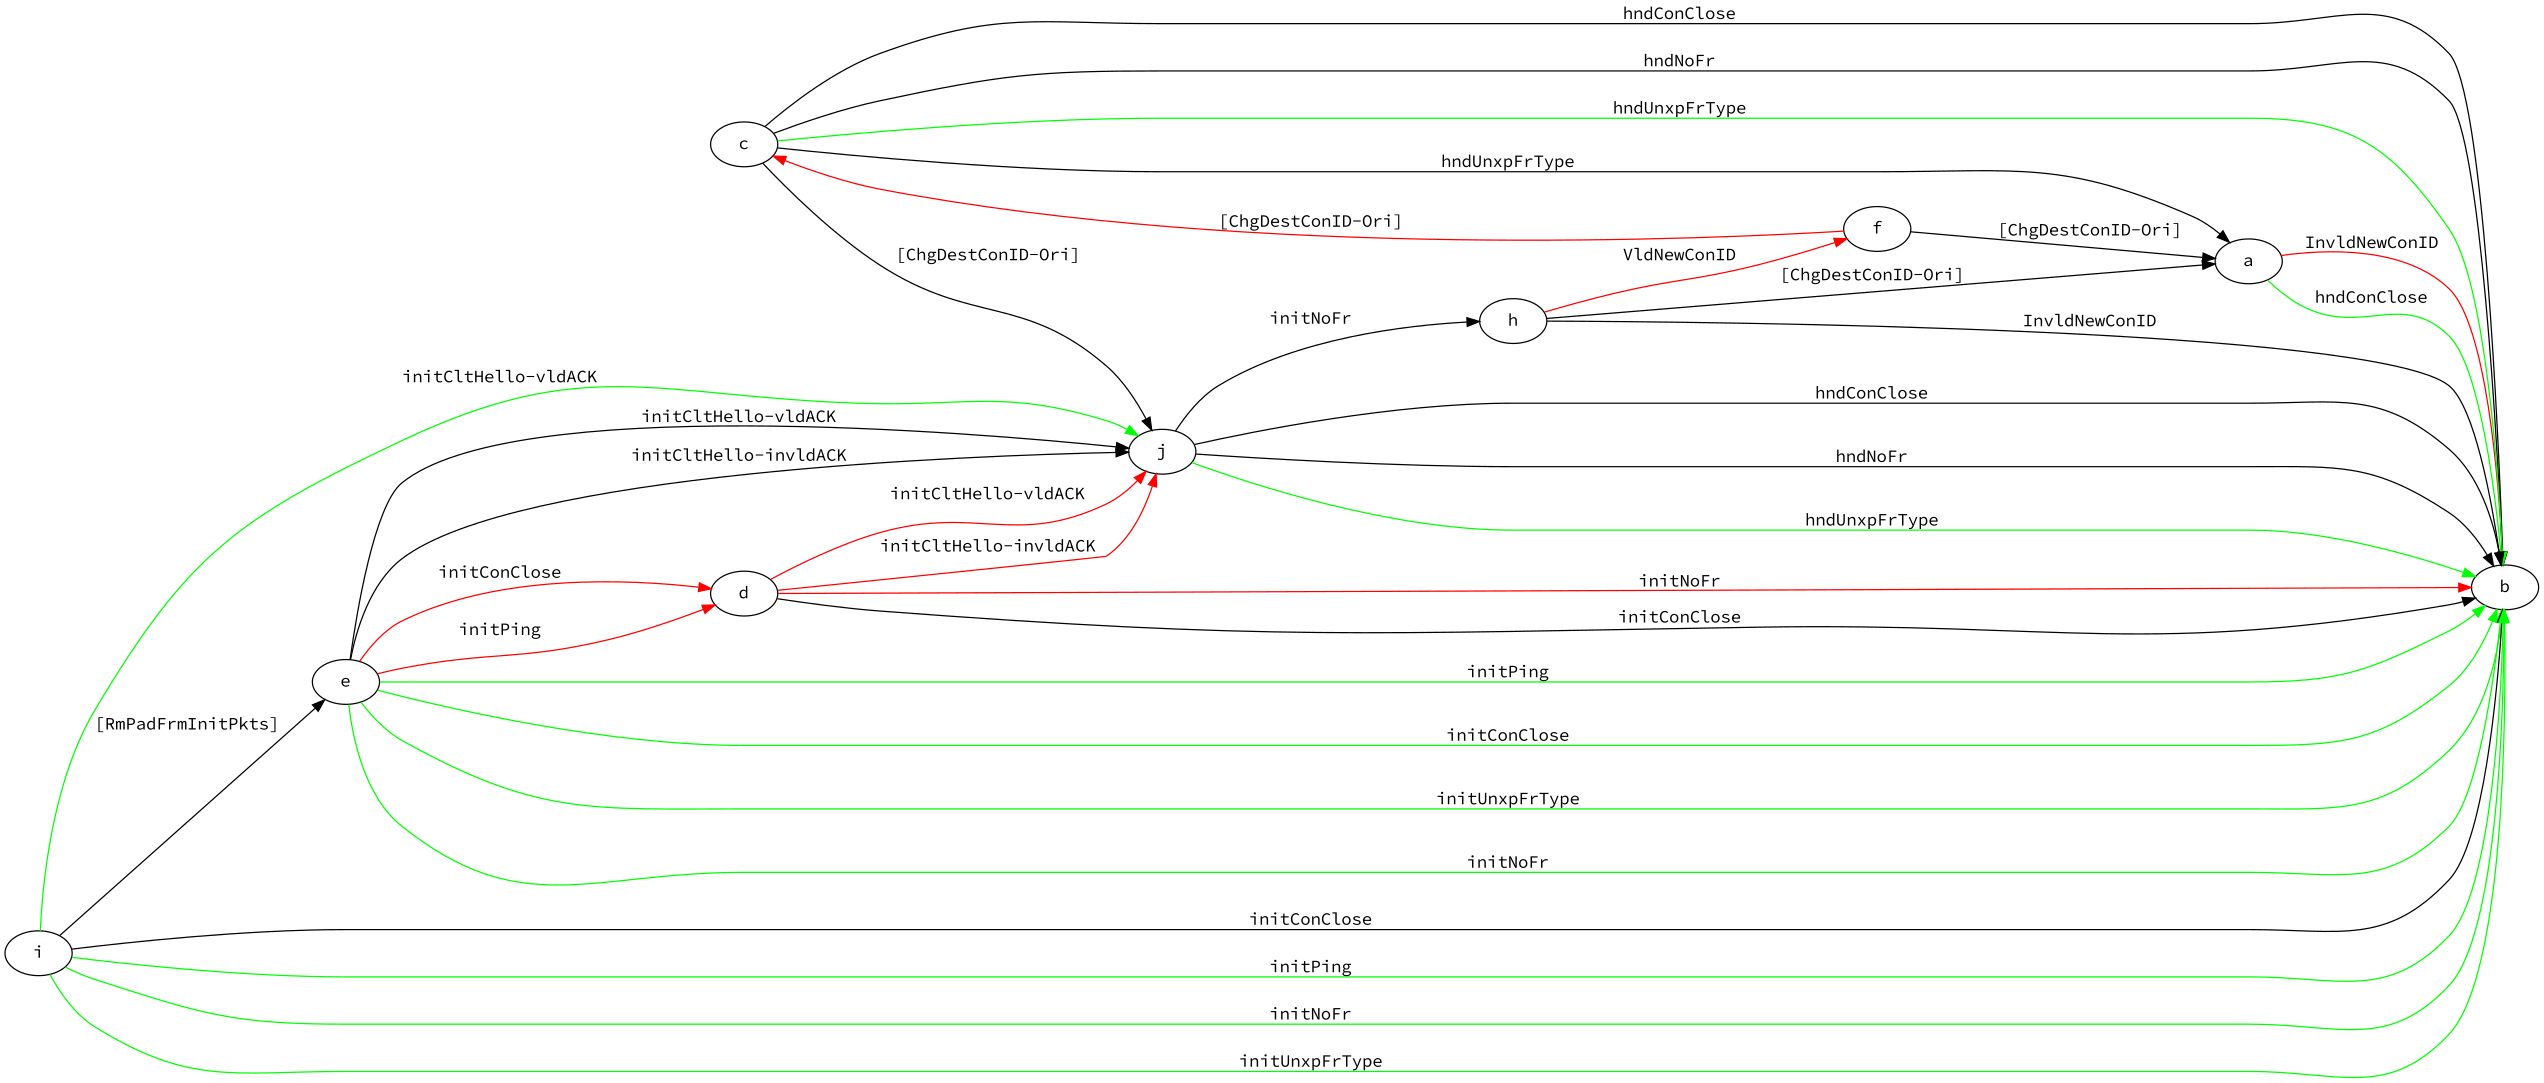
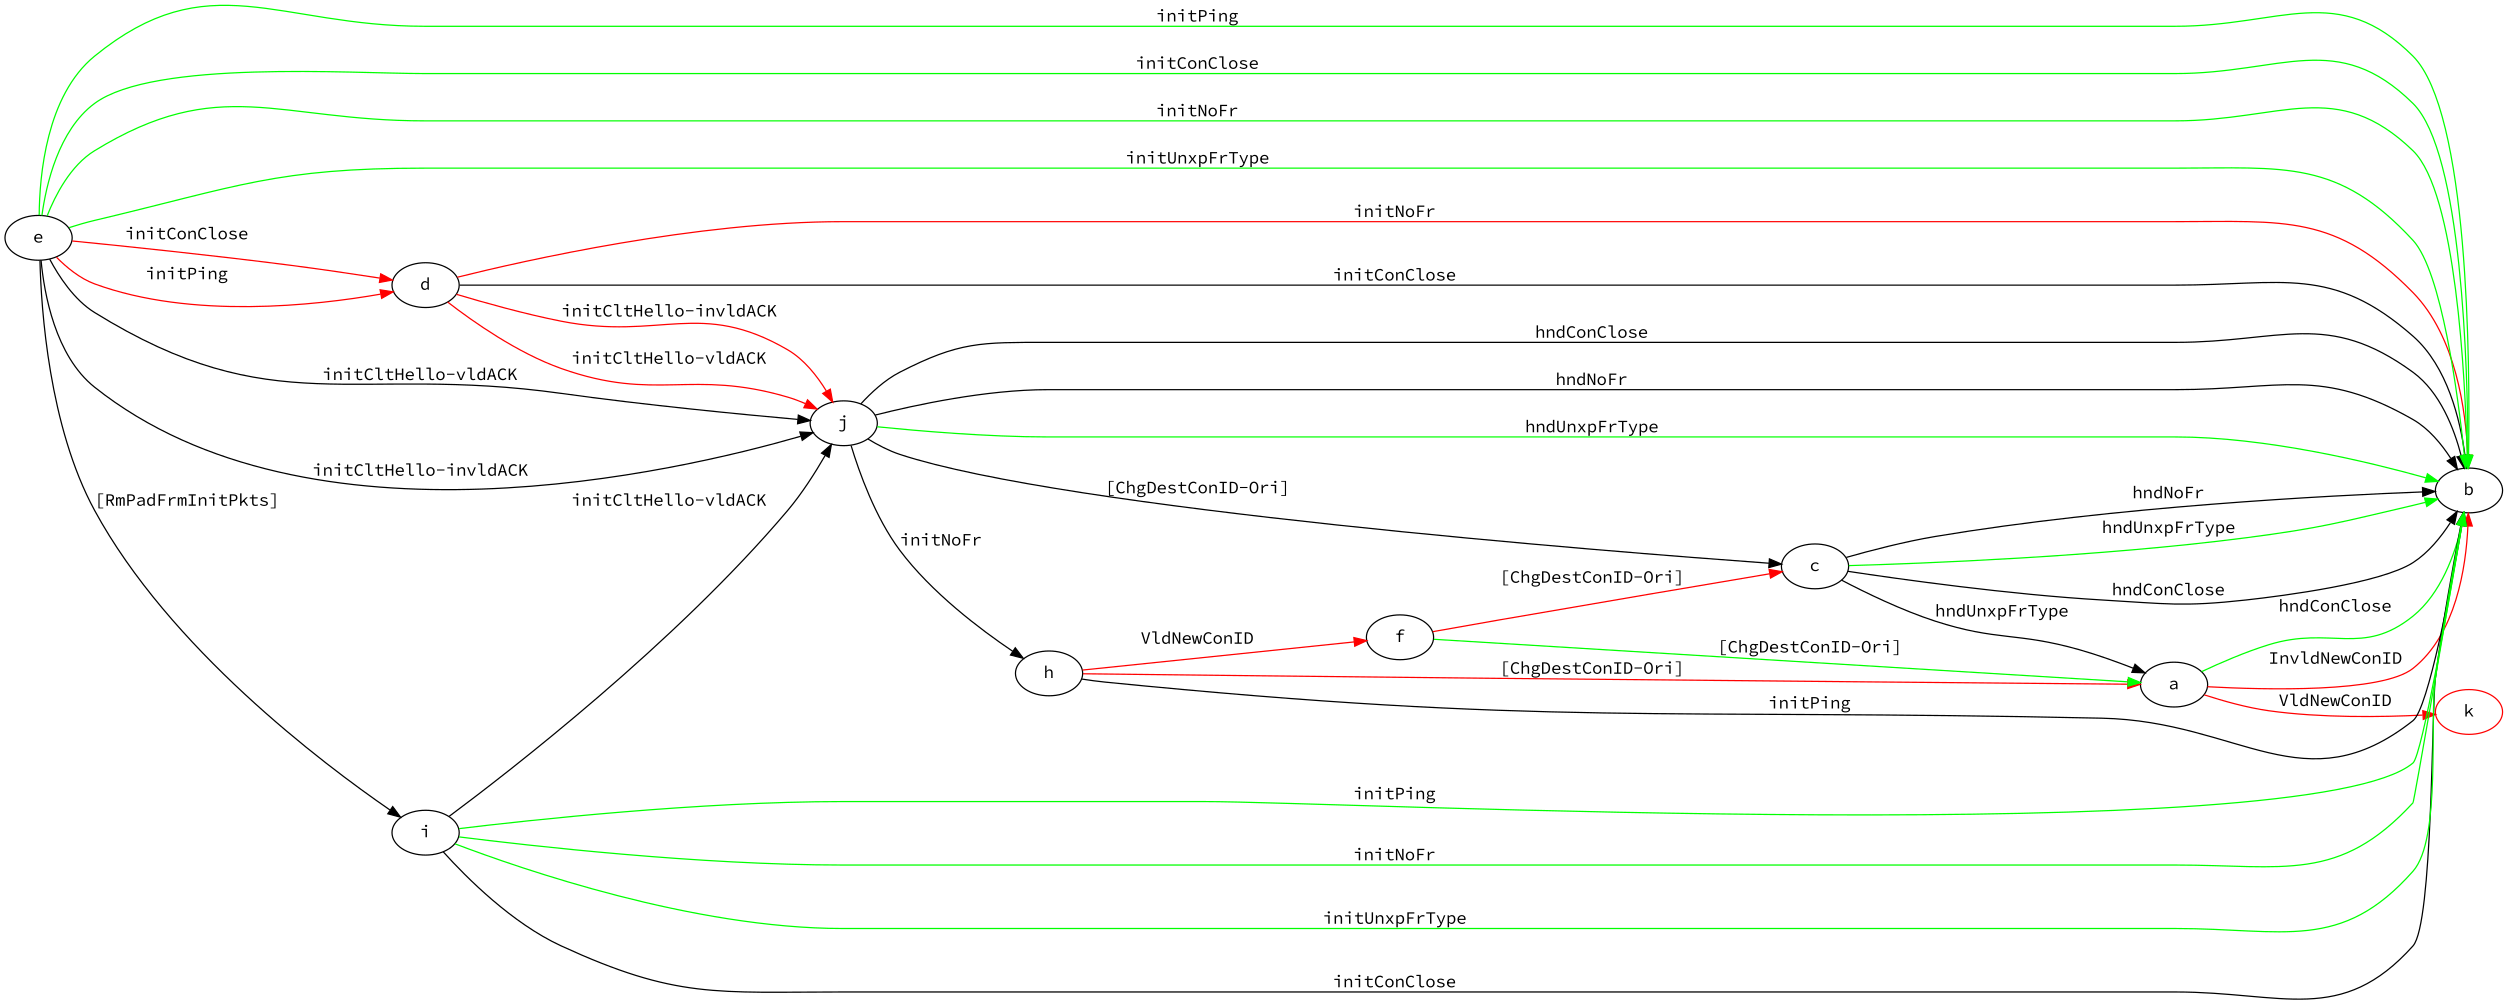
edge "f" -> "a": color black -> green
edge "h" -> "a": color black -> red
edge "c" -> "j": reversed
edge "h" -> "b": label "InvldNewConID " -> "initPing "
edge "i" -> "j": color green -> black
node "k": added
edge "i" -> "e": reversed
